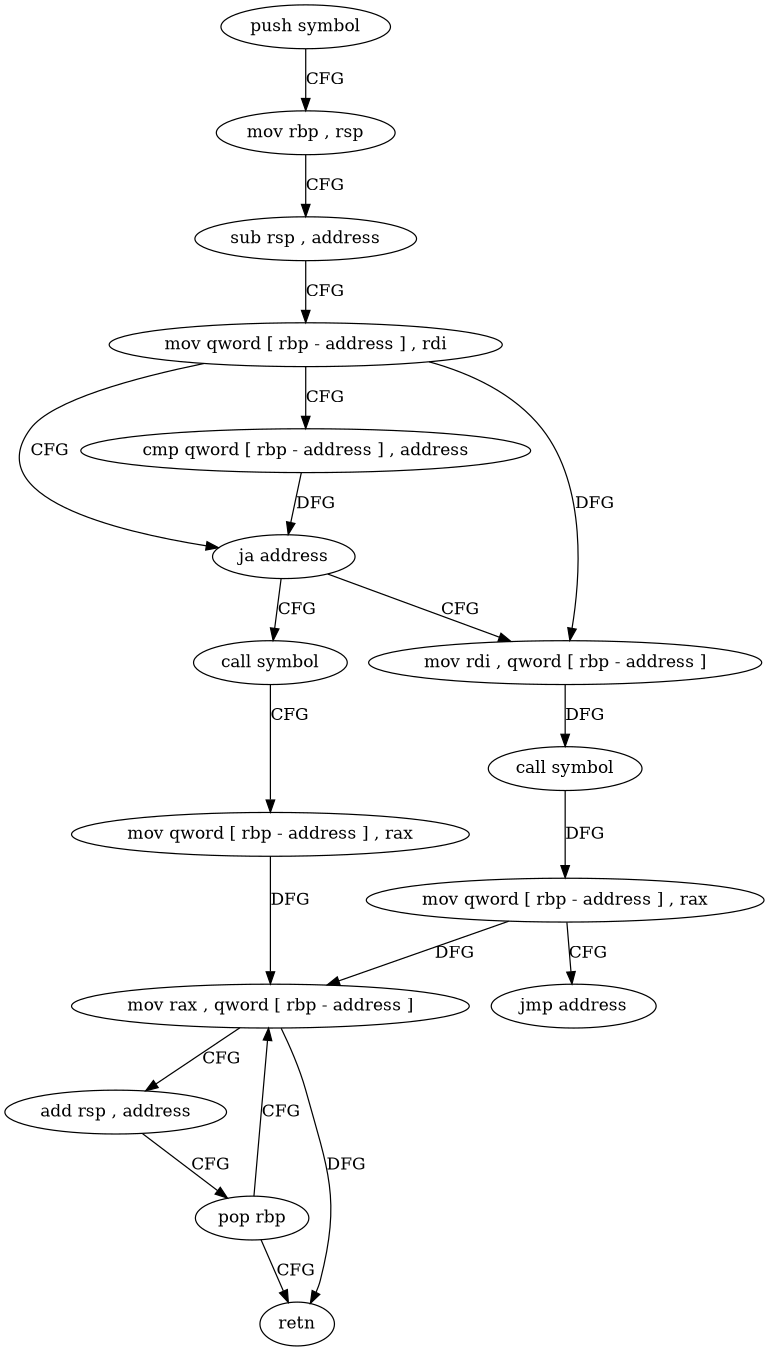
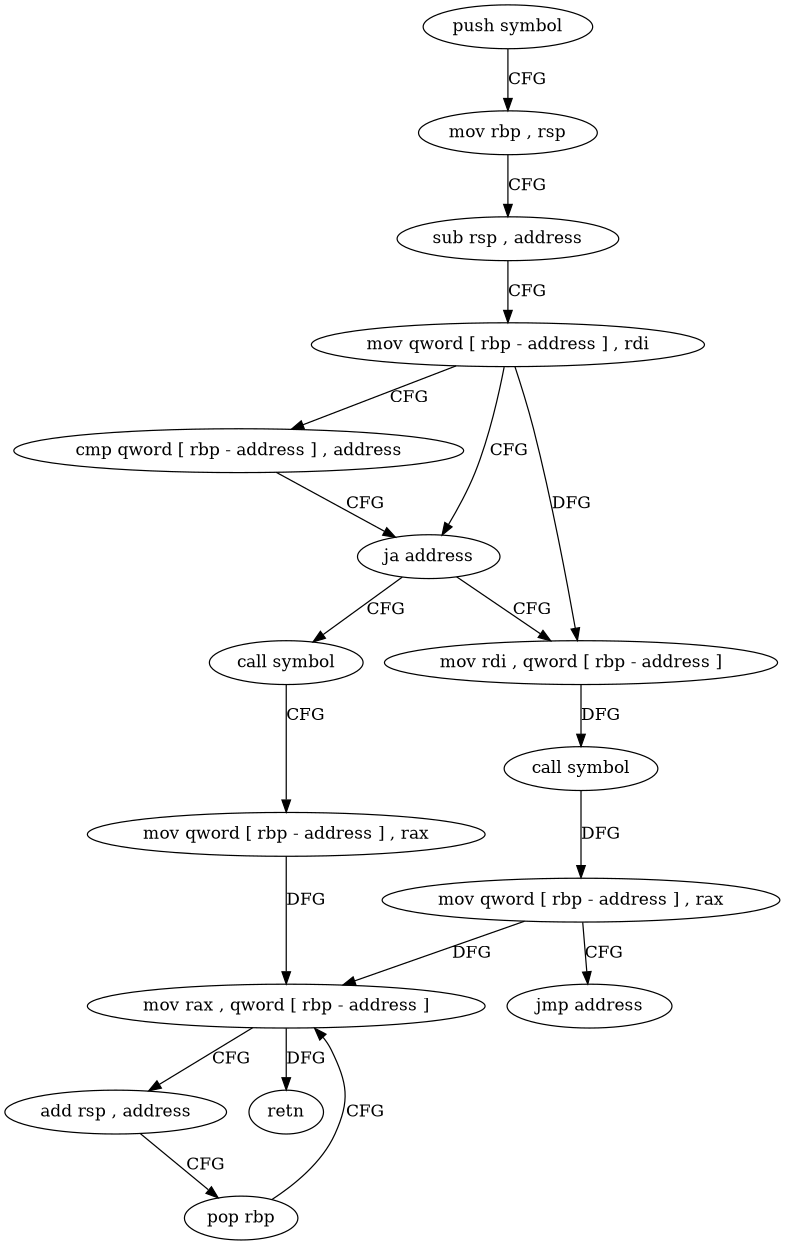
edge "cmp qword [ rbp - address ] , address" -> "ja address": label "DFG" -> "CFG"
edge "pop rbp" -> "retn": removed, label "CFG"
